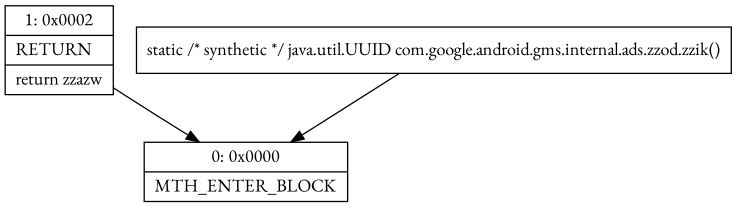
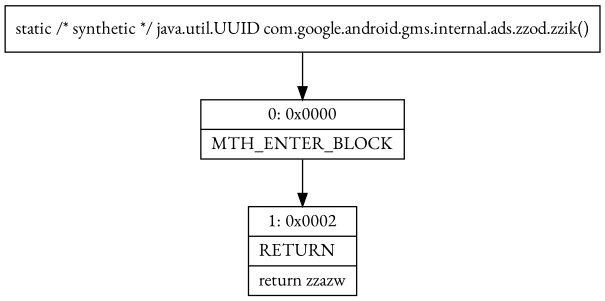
edge "1: 0x0002" -> "0: 0x0000": reversed
